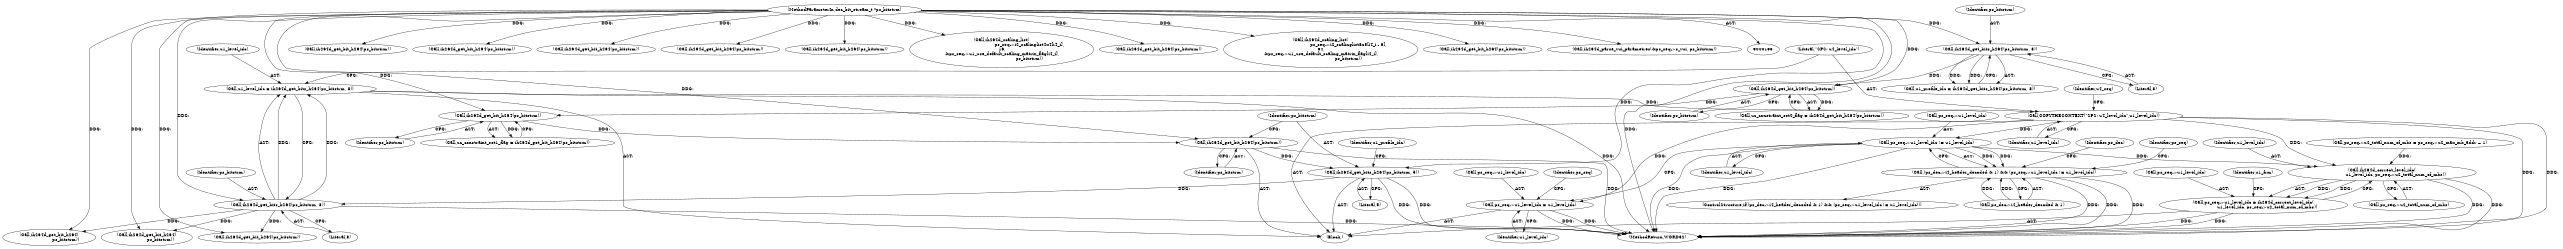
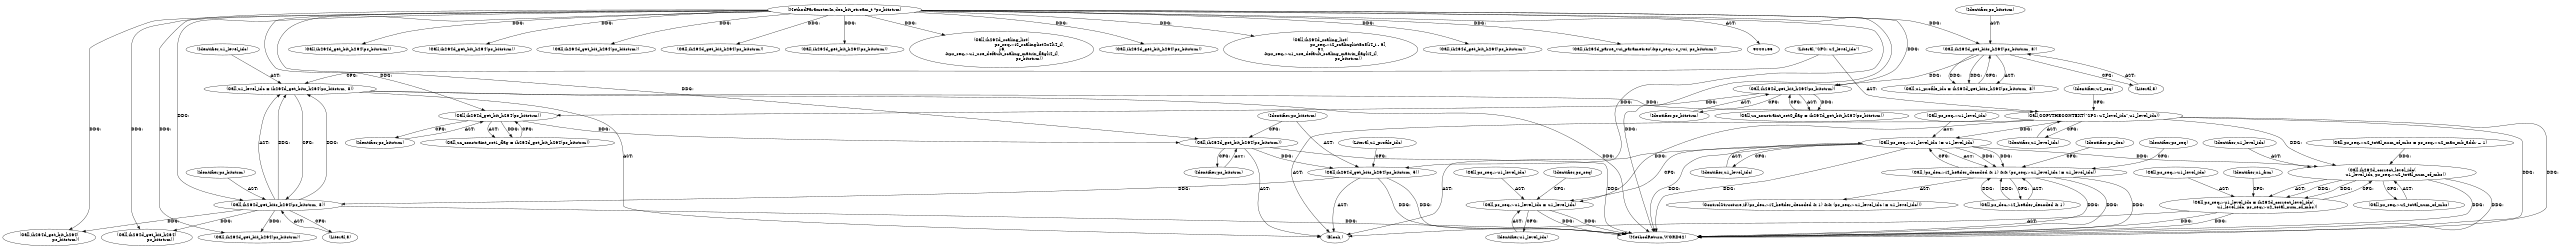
node "(Identifier,u1_profile_idc)": label "(Identifier,u1_profile_idc)" -> "(Literal,u1_profile_idc)"
node "(Literal,5)": removed
edge "(Call,ps_seq->u1_level_idc = u1_level_idc)" -> "(Block,)": now "(Call,ps_seq->u1_level_idc != u1_level_idc)" -> "(Block,)"
